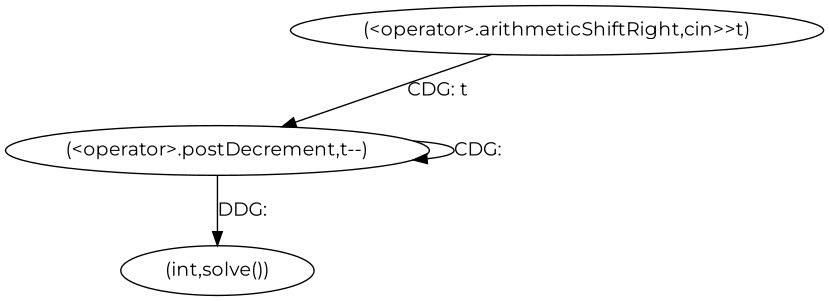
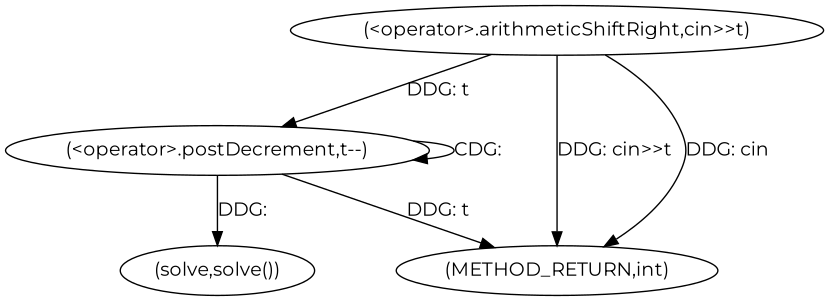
edge "(<operator>.arithmeticShiftRight,cin>>t)" -> "(<operator>.postDecrement,t--)": label "CDG: t" -> "DDG: t"
node "(int,solve())": label "(int,solve())" -> "(solve,solve())"
node "(METHOD_RETURN,int)": added
